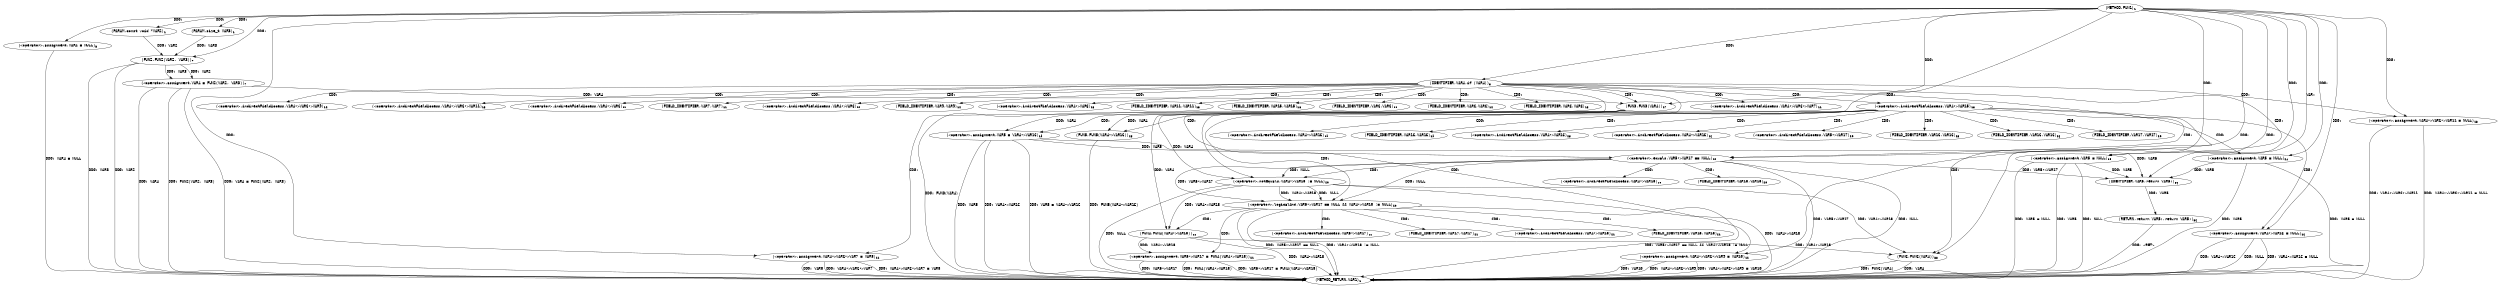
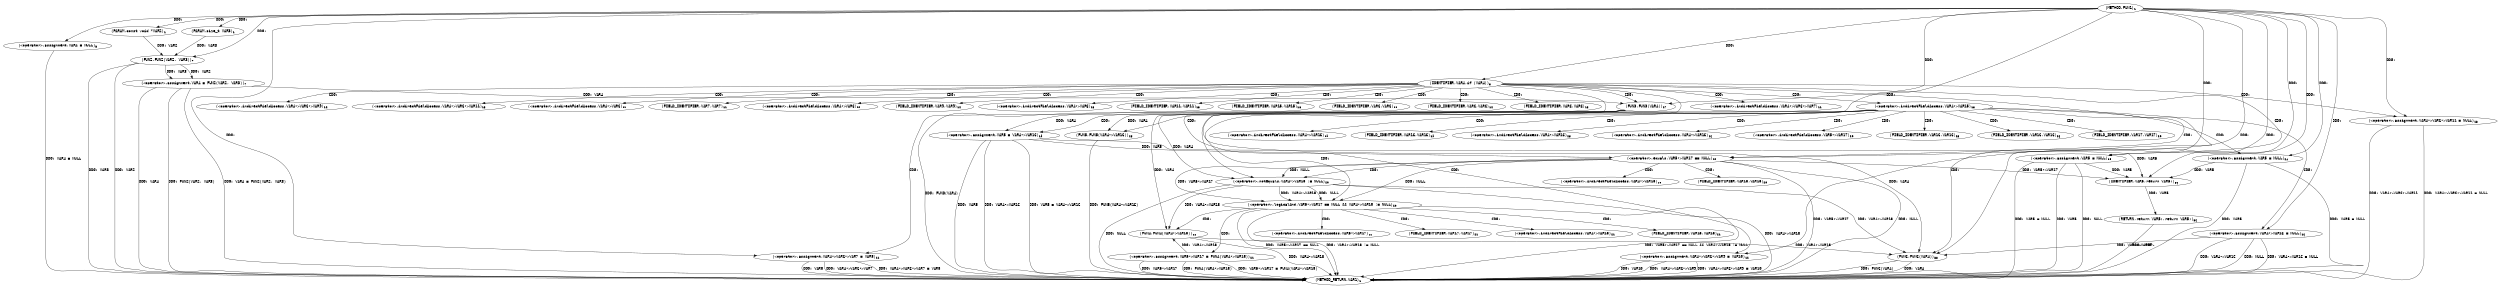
edge "(METHOD,FUN1)" -> "(IDENTIFIER,VAR5,return VAR5;)": label "VAR: " -> "DDG: "
edge "(FUN3,FUN3(VAR4))" -> "(FUN6,FUN6(VAR4))": added, label "DDG: VAR4"
edge "(FUN4,FUN4(VAR4->VAR18))" -> "(<operator>.assignment,VAR5->VAR17 = FUN4(VAR4->VAR18))": reversed
edge "(<operator>.assignment,VAR4->VAR16 = NULL)" -> "(FUN6,FUN6(VAR4))": added, label "DDG: VAR4->VAR16"
